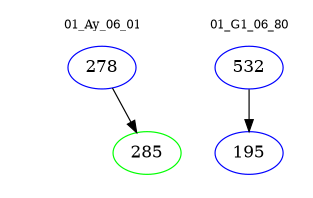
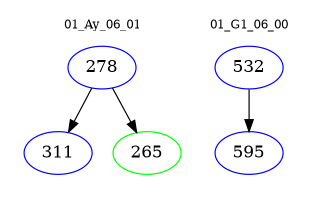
cluster "01_G1_06_80": label "01_G1_06_80" -> "01_G1_06_00"
node "311": added
node "285": label "285" -> "265"
node "195": label "195" -> "595"
